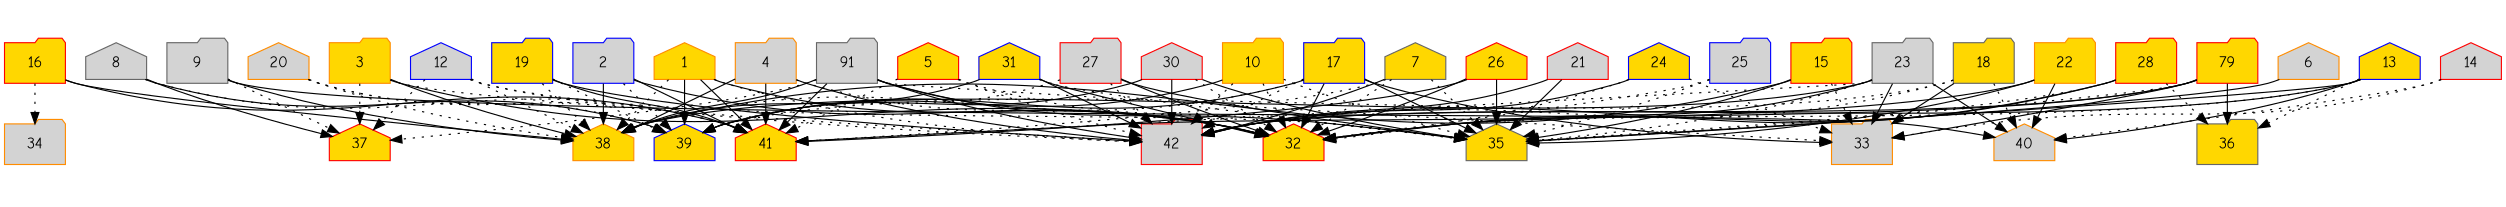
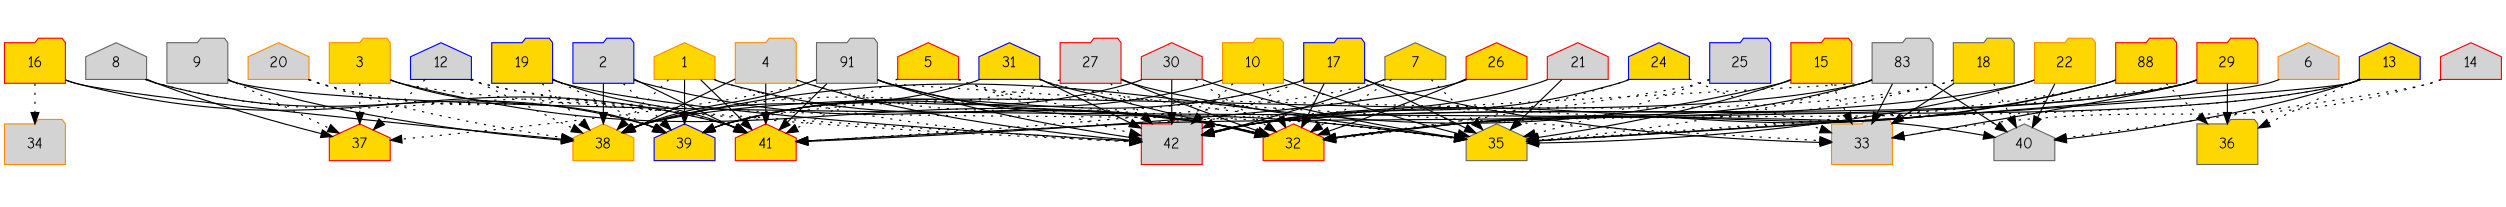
node "23": label "23" -> "83"
node "28": label "28" -> "88"
node "79": label "79" -> "29"
edge "26" -> "35": removed
edge "10" -> "35": style dotted -> solid
edge "3" -> "38": now "3" -> "39"
node "40": color darkorange -> gray40
